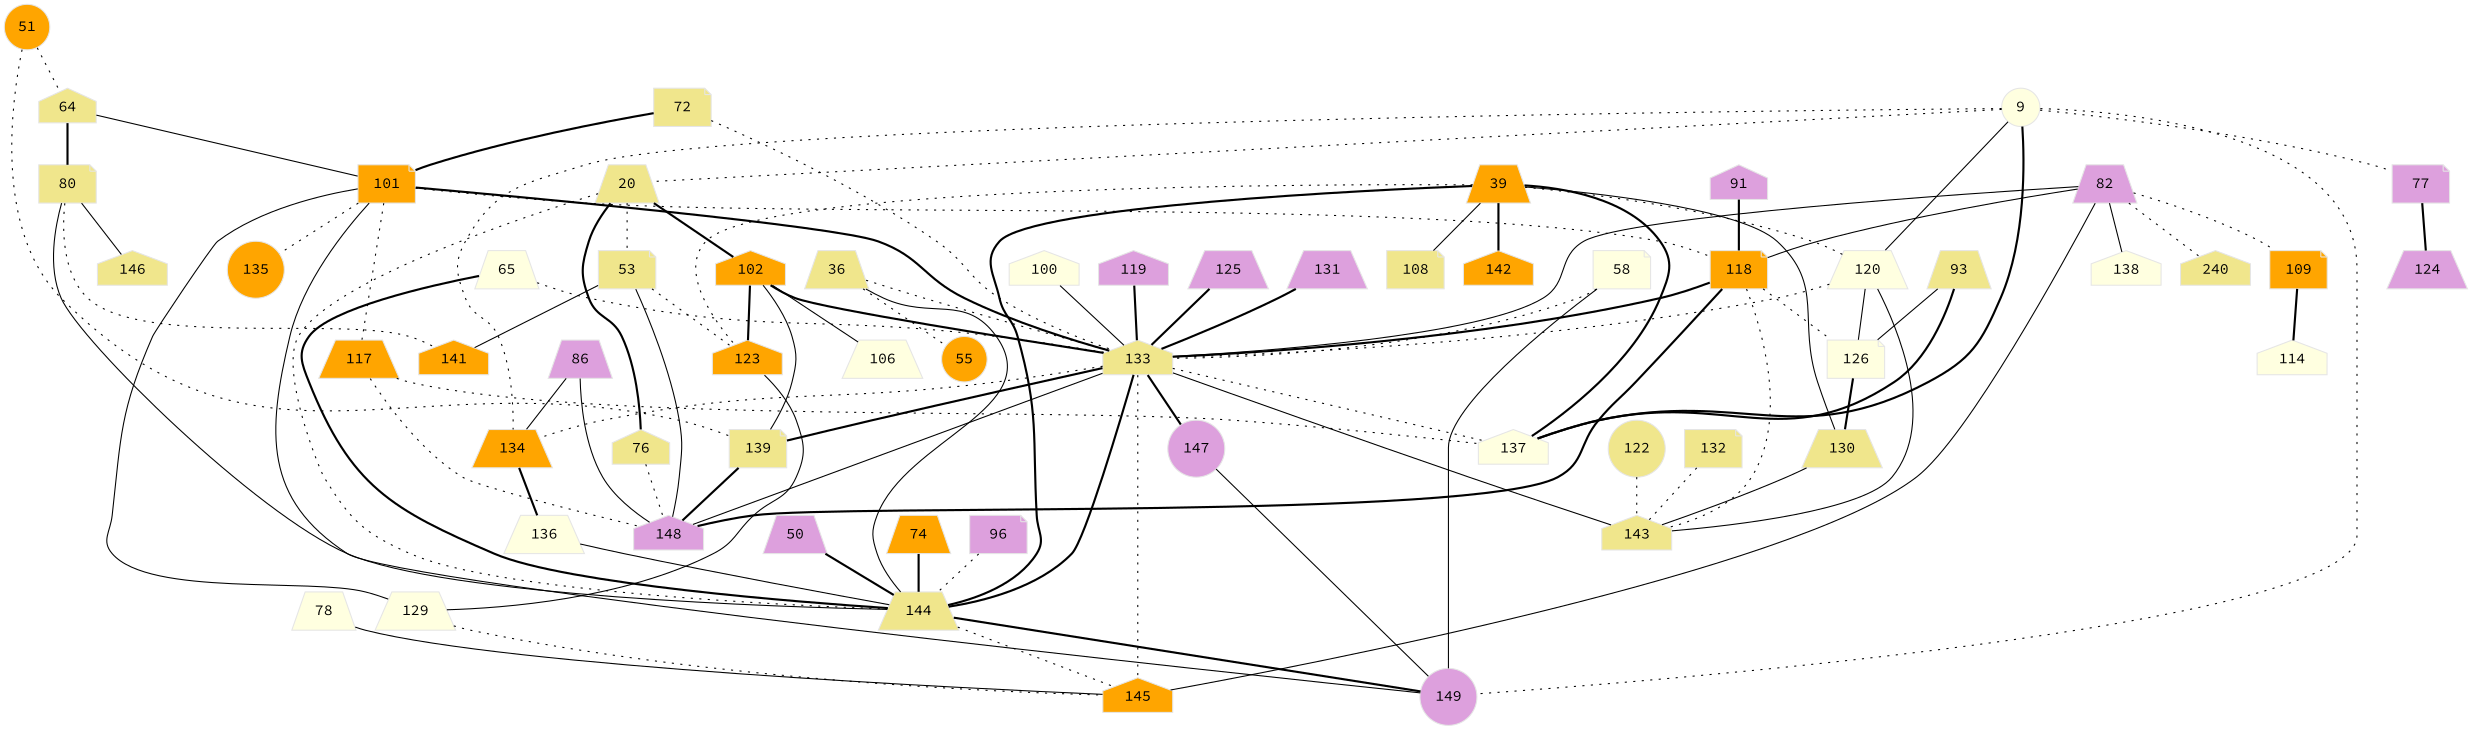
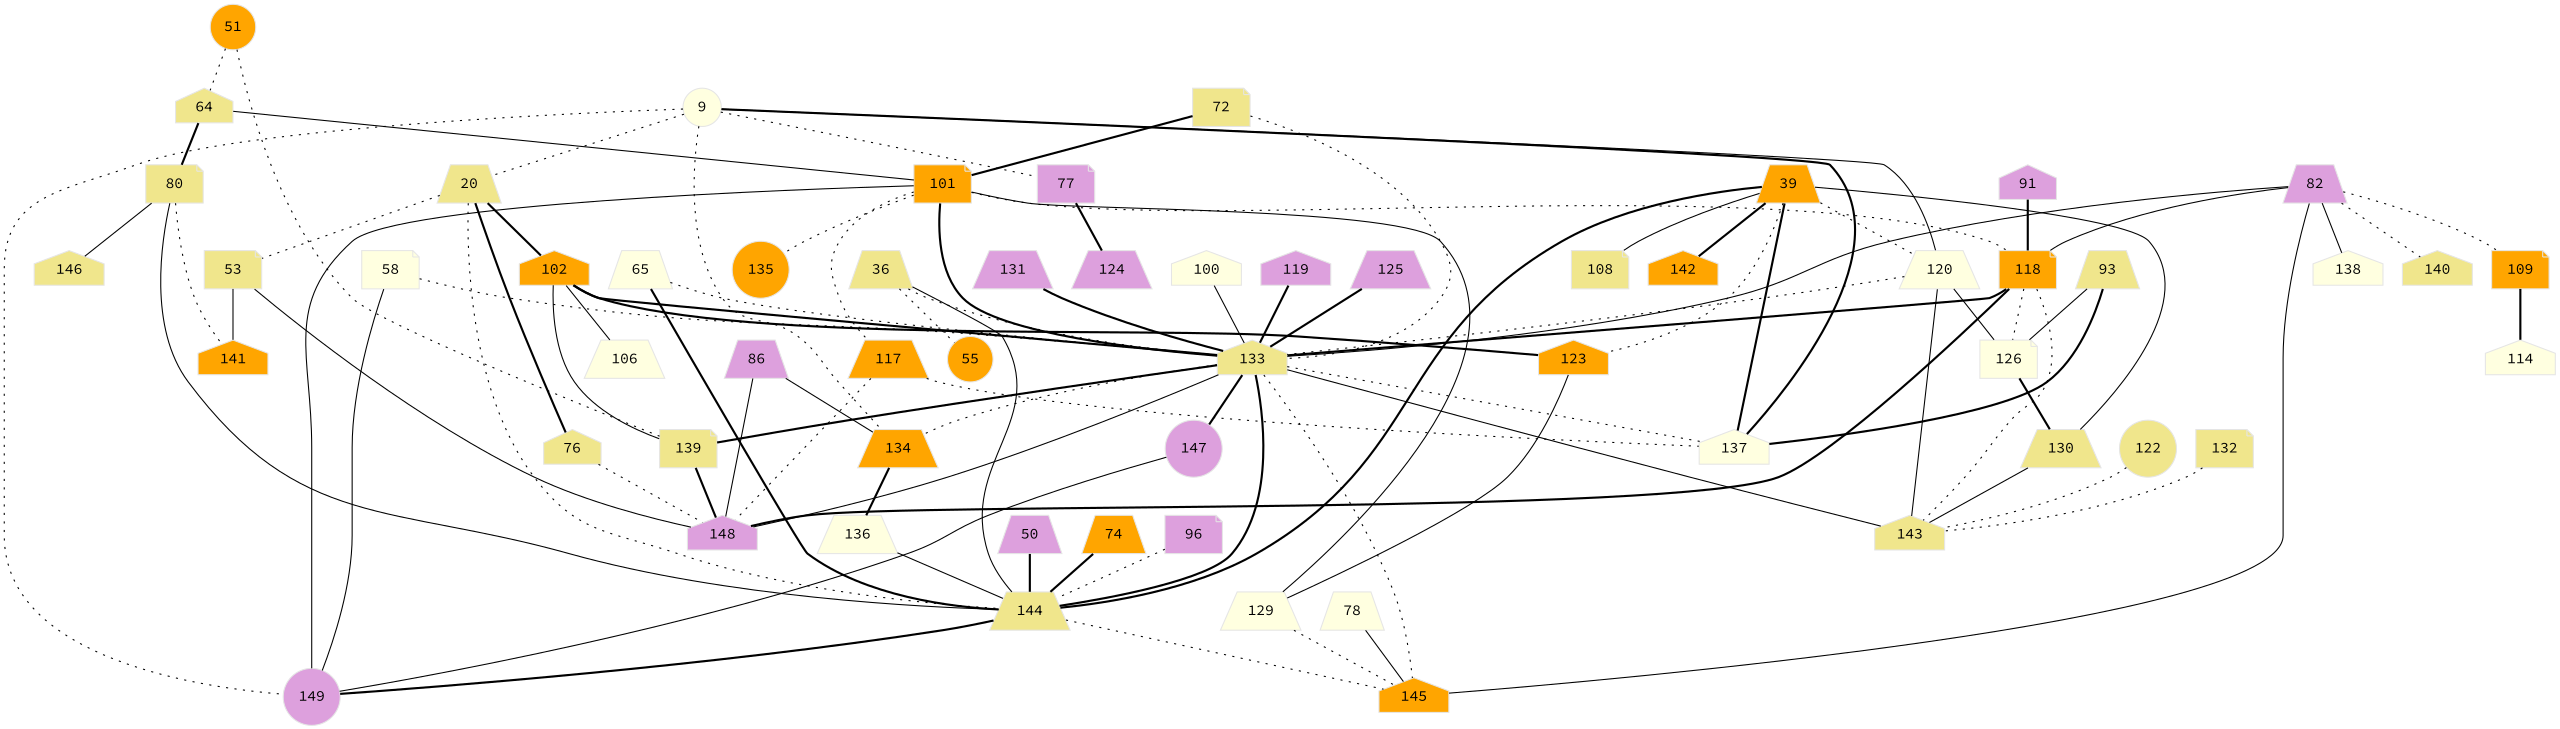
node "240": label "240" -> "140"
edge "53" -- "123": removed
